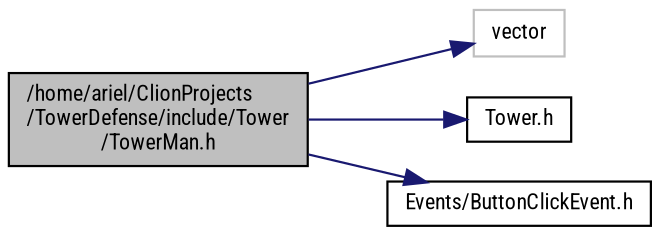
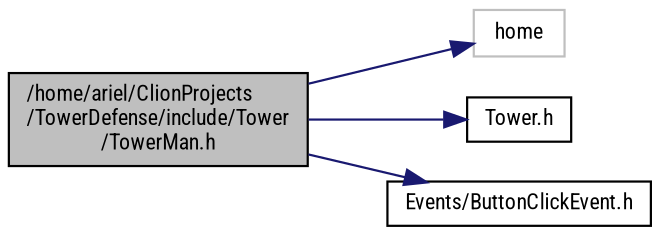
node "vector": label "vector" -> "home"
